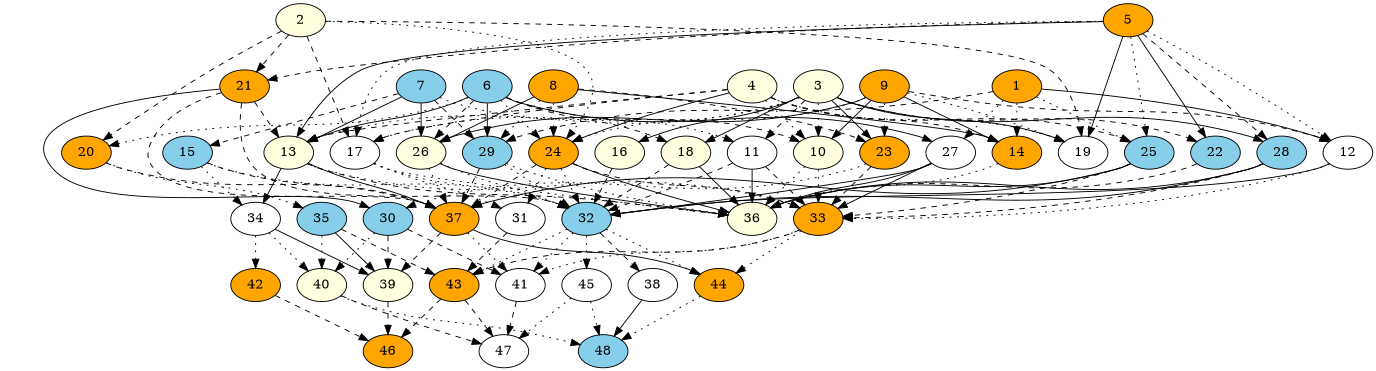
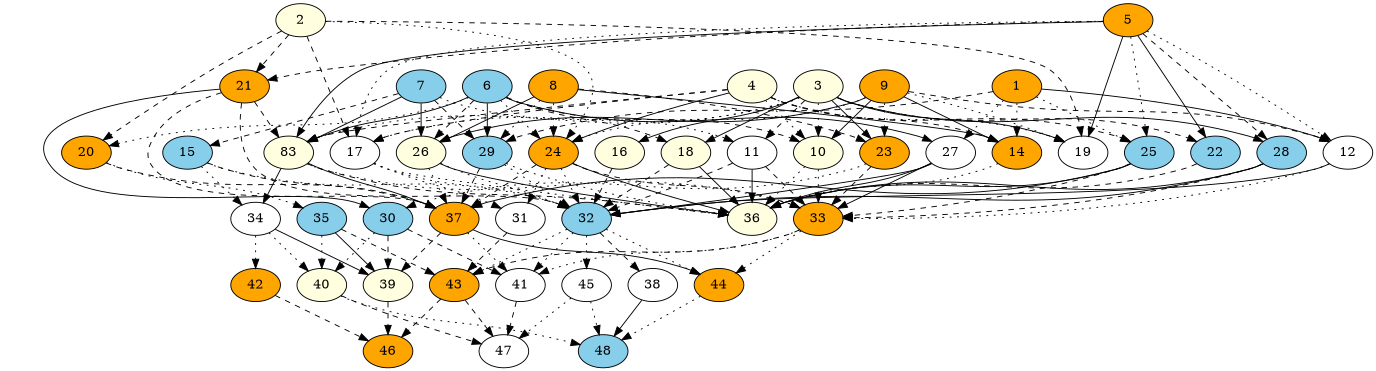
node "13": label "13" -> "83"
